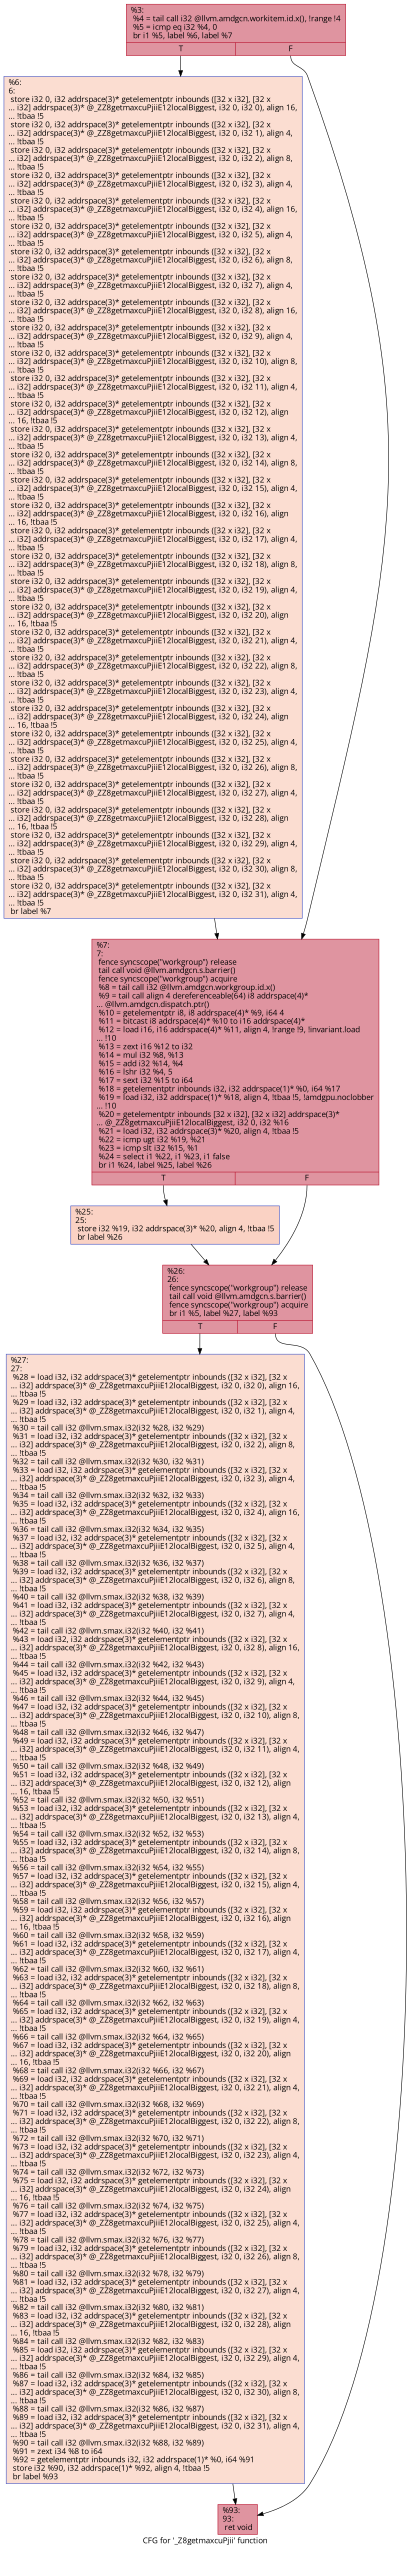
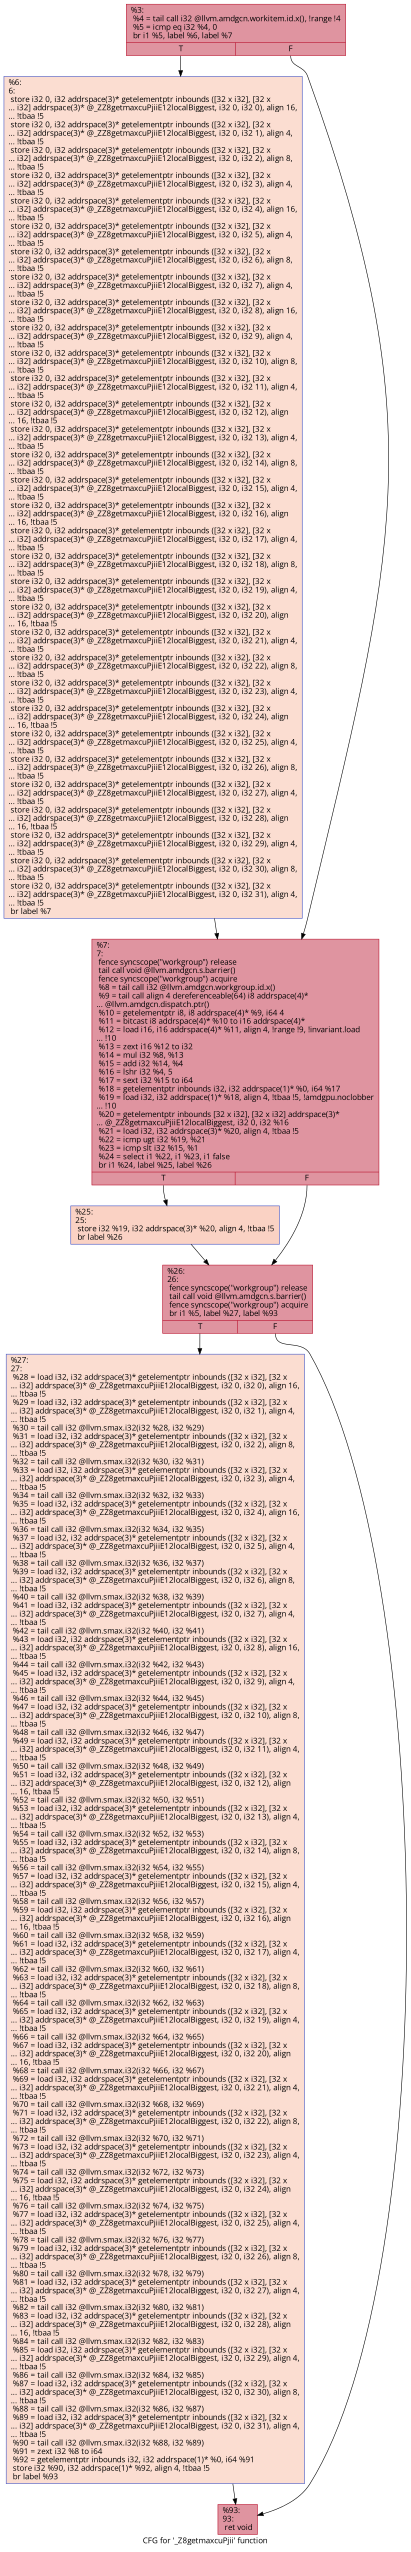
node "%27:": text "%91 = zext i34 %8 to i64" -> "%91 = zext i32 %8 to i64"
